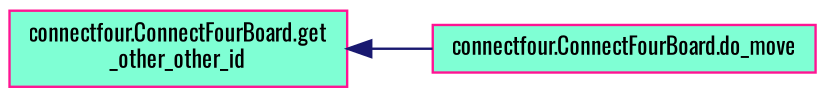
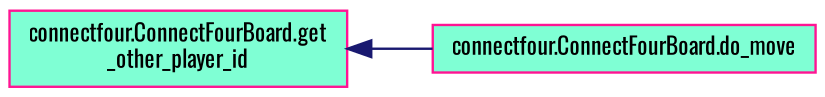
node "connectfour.ConnectFourBoard.get _other_other_id": label "connectfour.ConnectFourBoard.get _other_other_id" -> "connectfour.ConnectFourBoard.get _other_player_id"
